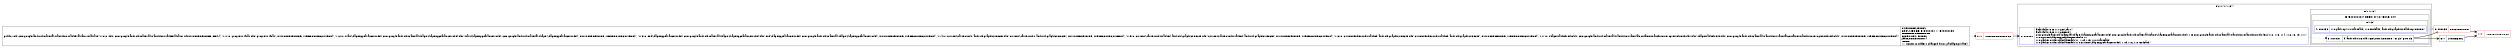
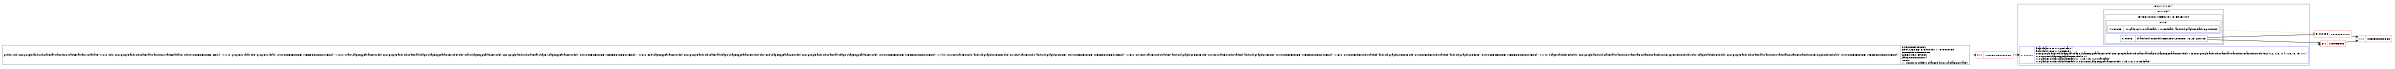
edge "2: 0x0000" -> "3: 0x0031": now "2: 0x0000" -> "6: ?"
node "6: ?": color blue -> red
